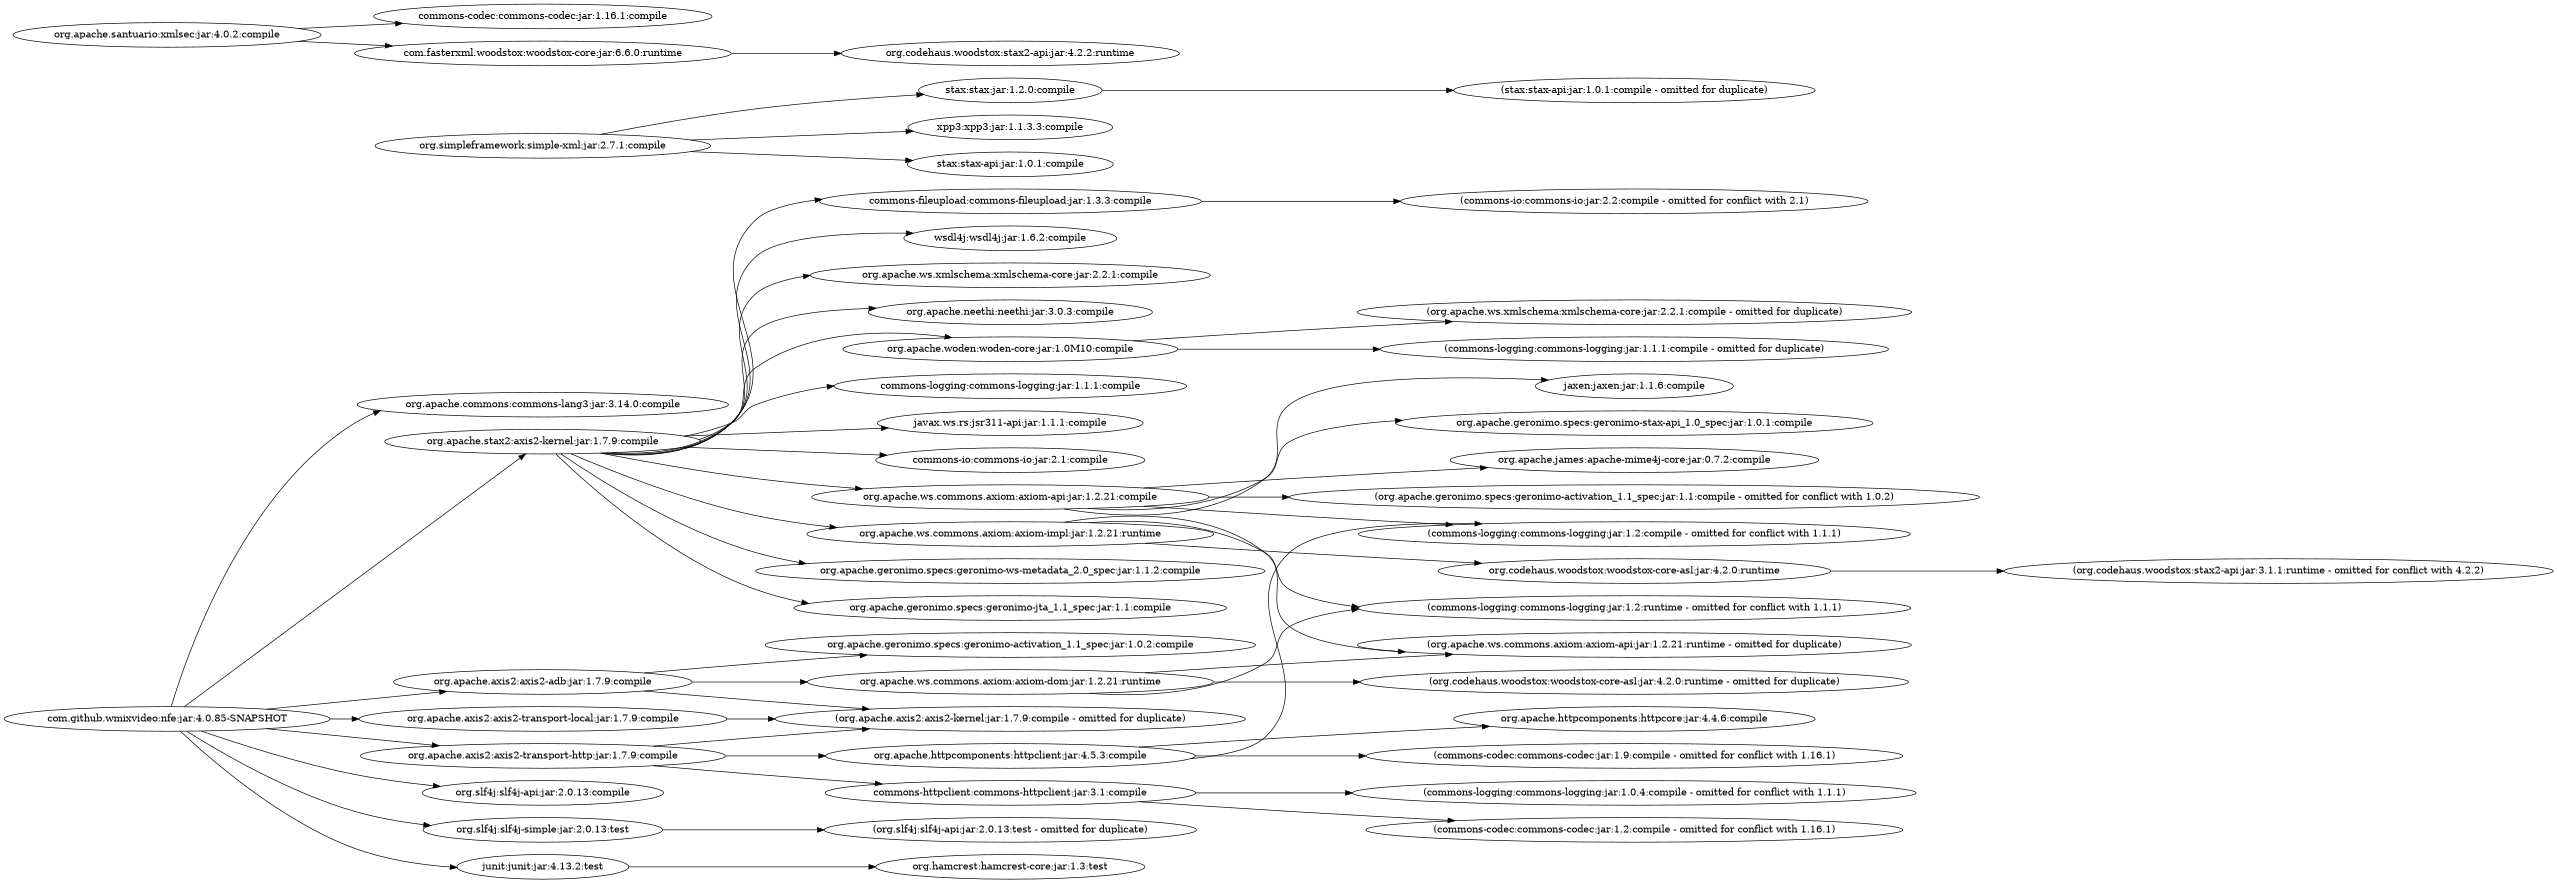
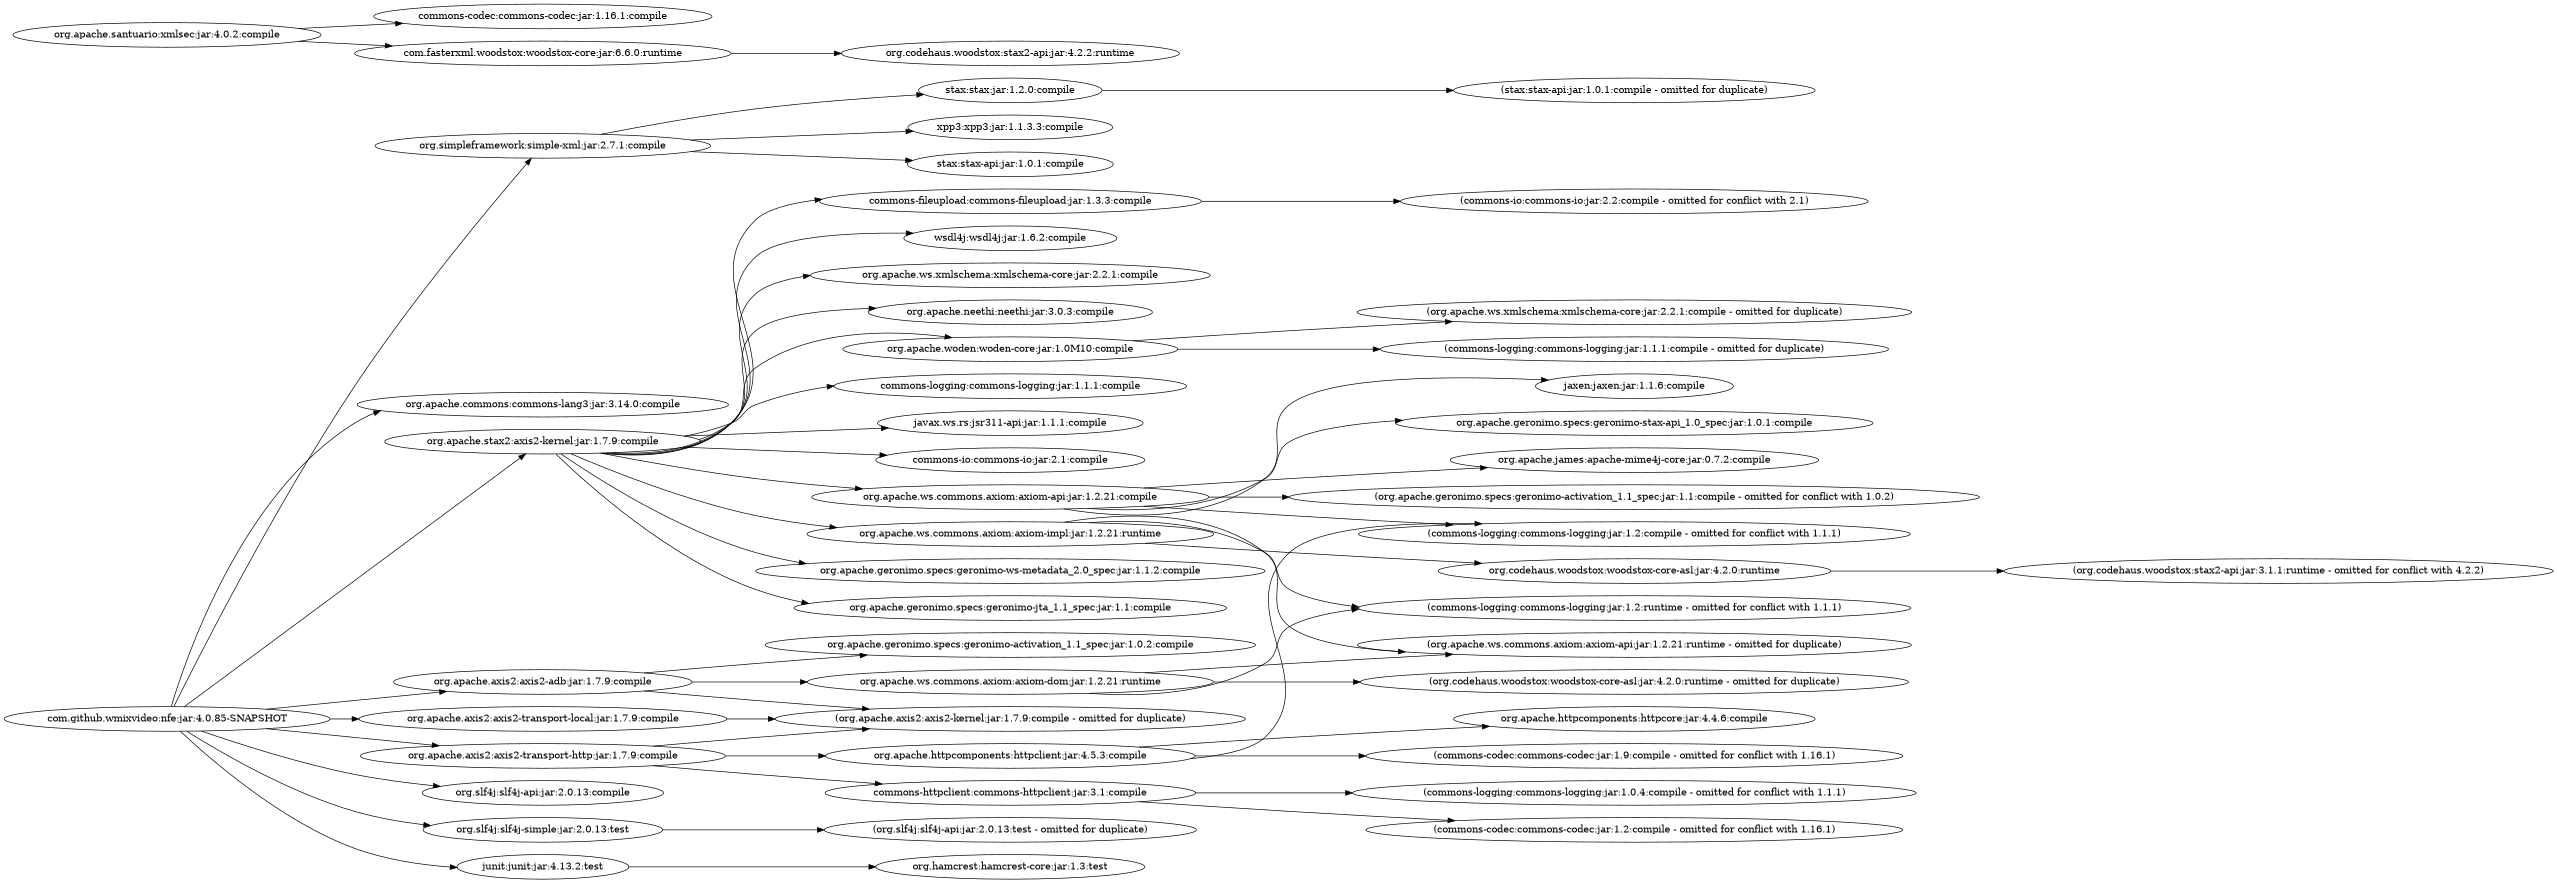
edge "com.github.wmixvideo:nfe:jar:4.0.85-SNAPSHOT" -> "org.simpleframework:simple-xml:jar:2.7.1:compile": added
